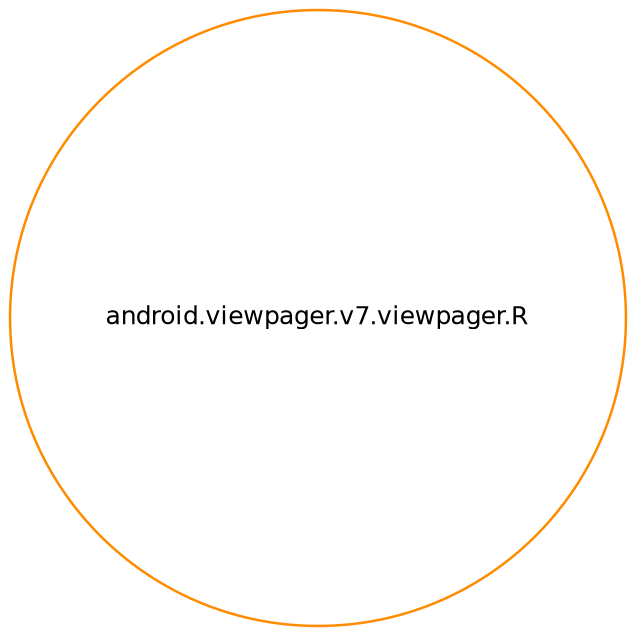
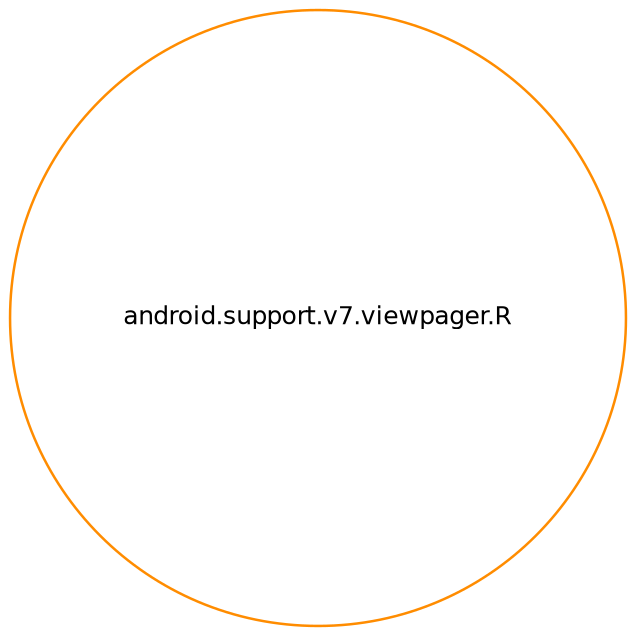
node "android.viewpager.v7.viewpager.R": label "android.viewpager.v7.viewpager.R" -> "android.support.v7.viewpager.R"
